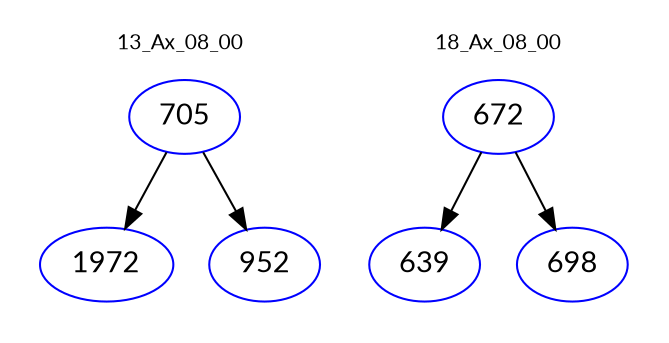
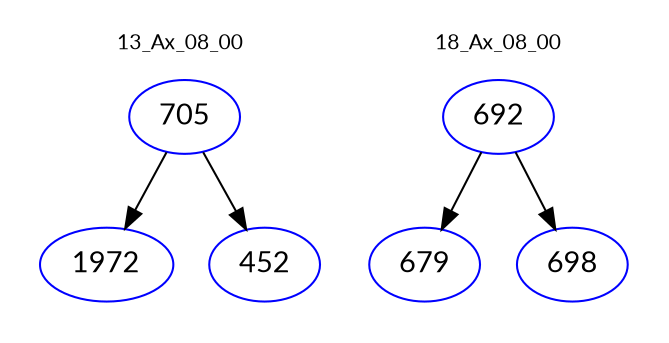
node "672": label "672" -> "692"
node "952": label "952" -> "452"
node "639": label "639" -> "679"
